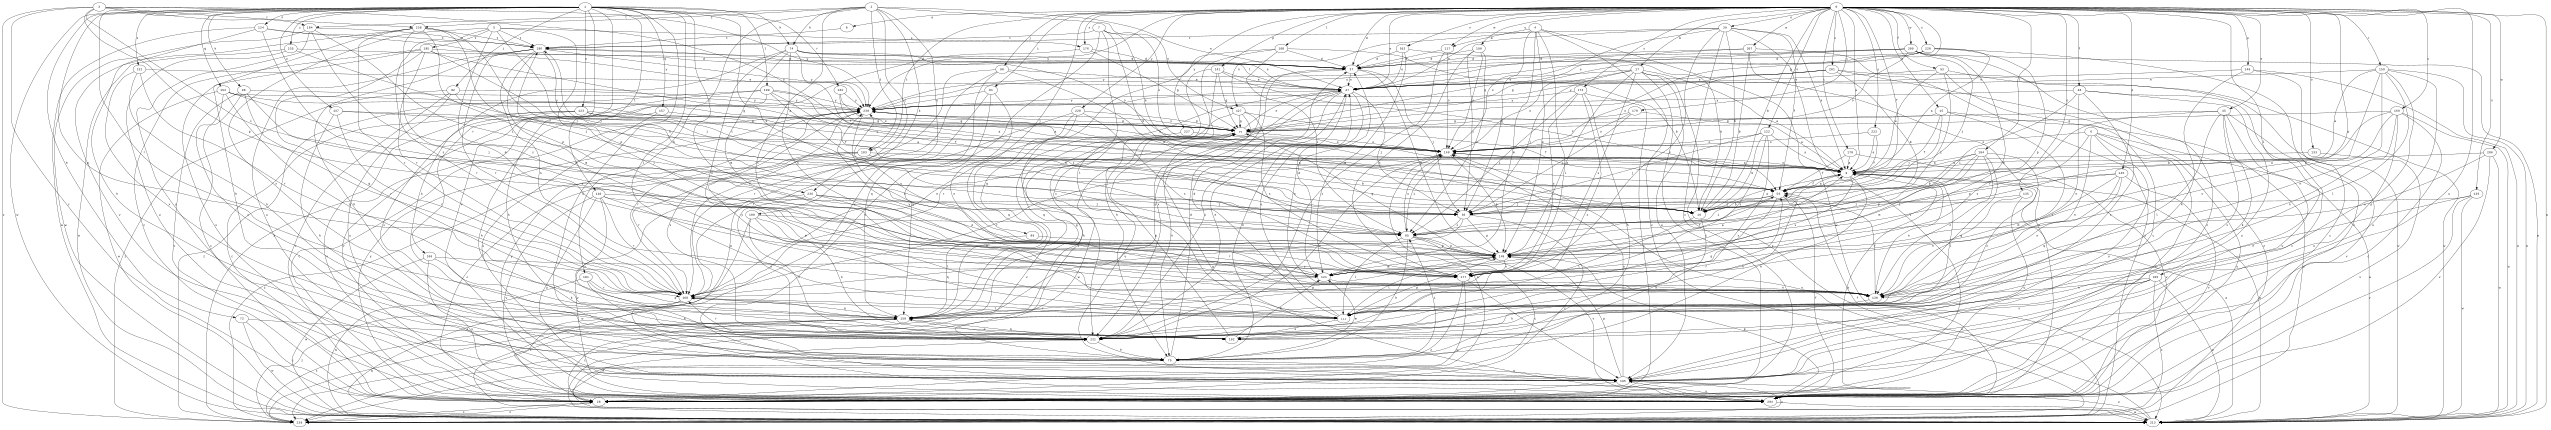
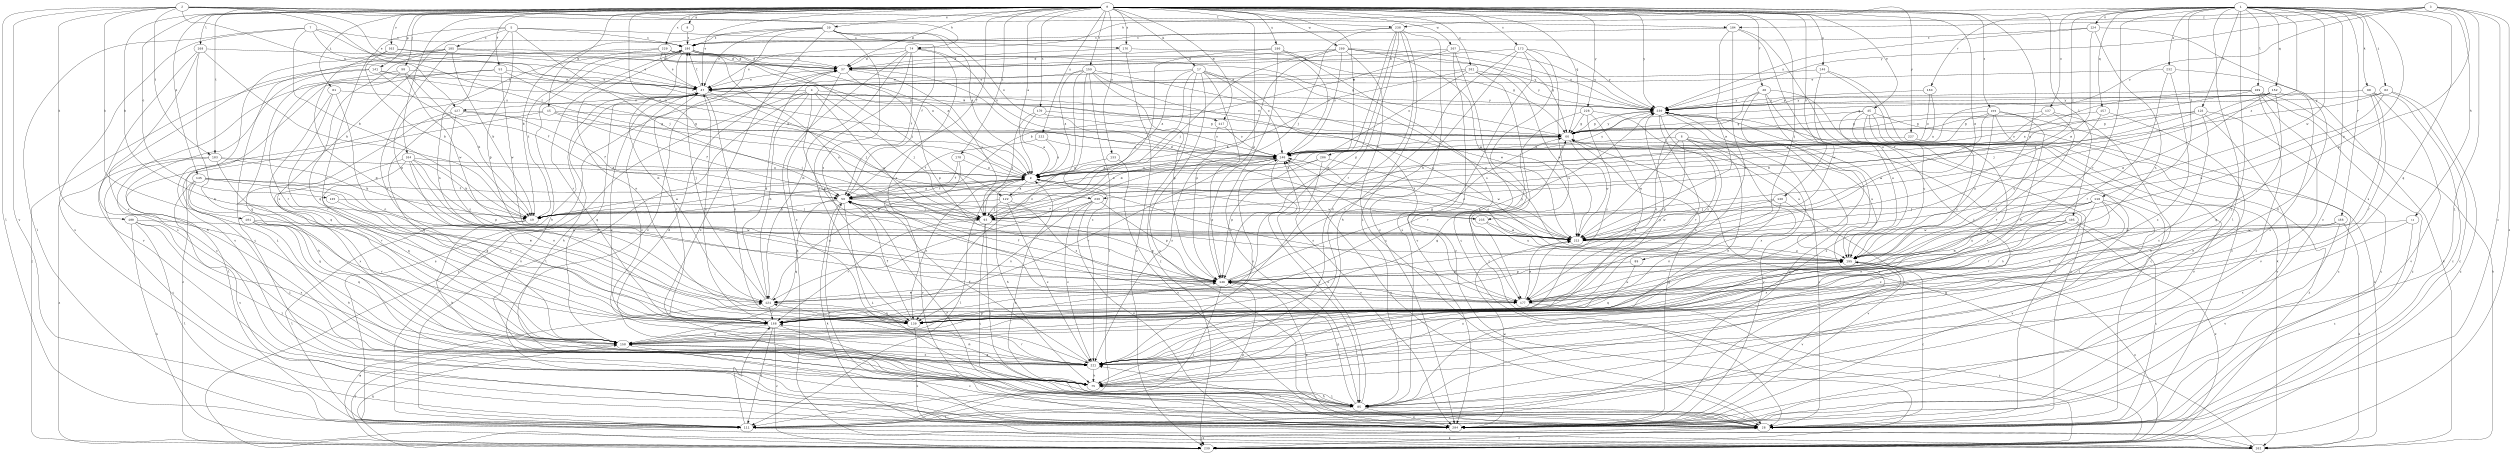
edge "117" -> "37": now "173" -> "37"
edge "235" -> "56": reversed
edge "122" -> "9": reversed
edge "135" -> "195": removed, label "u"
